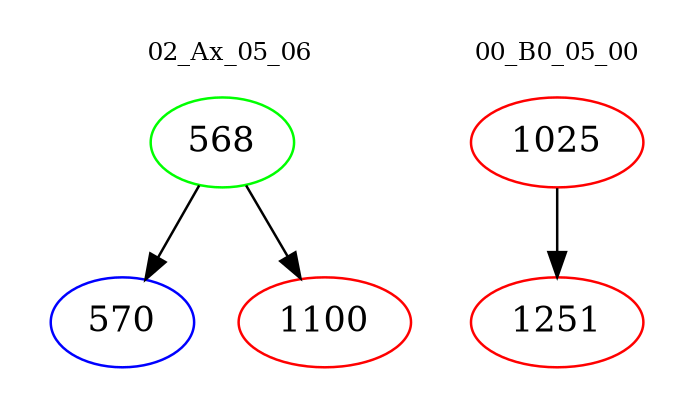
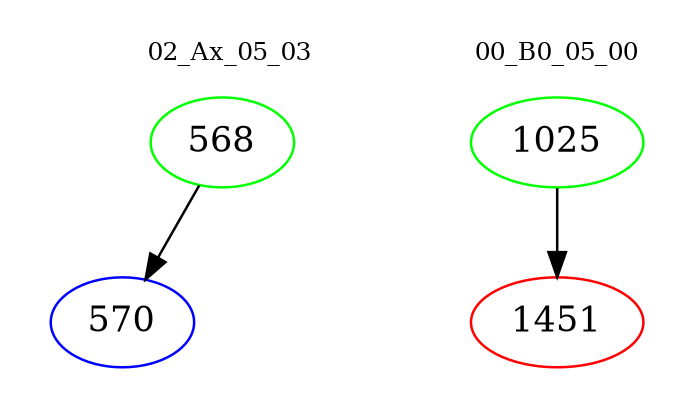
cluster "02_Ax_05_06": label "02_Ax_05_06" -> "02_Ax_05_03"
node "1025": color red -> green
node "1100": removed
node "1251": label "1251" -> "1451"
